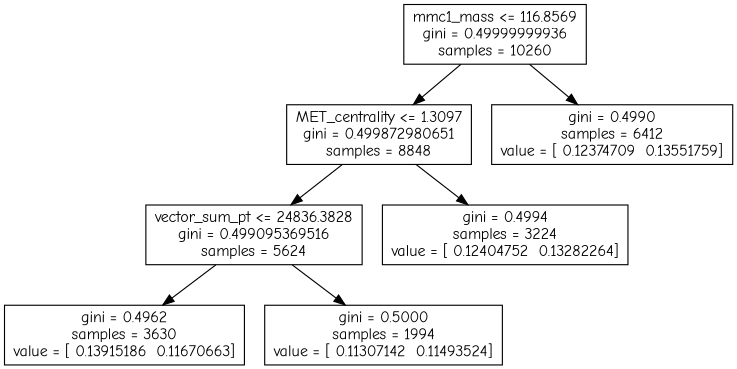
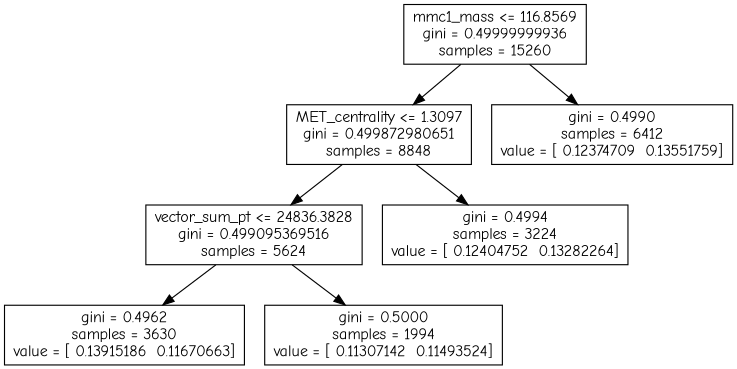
node "mmc1_mass <= 116.8569 gini = 0.49999999936 samples = 10260": label "mmc1_mass <= 116.8569 gini = 0.49999999936 samples = 10260" -> "mmc1_mass <= 116.8569 gini = 0.49999999936 samples = 15260"
